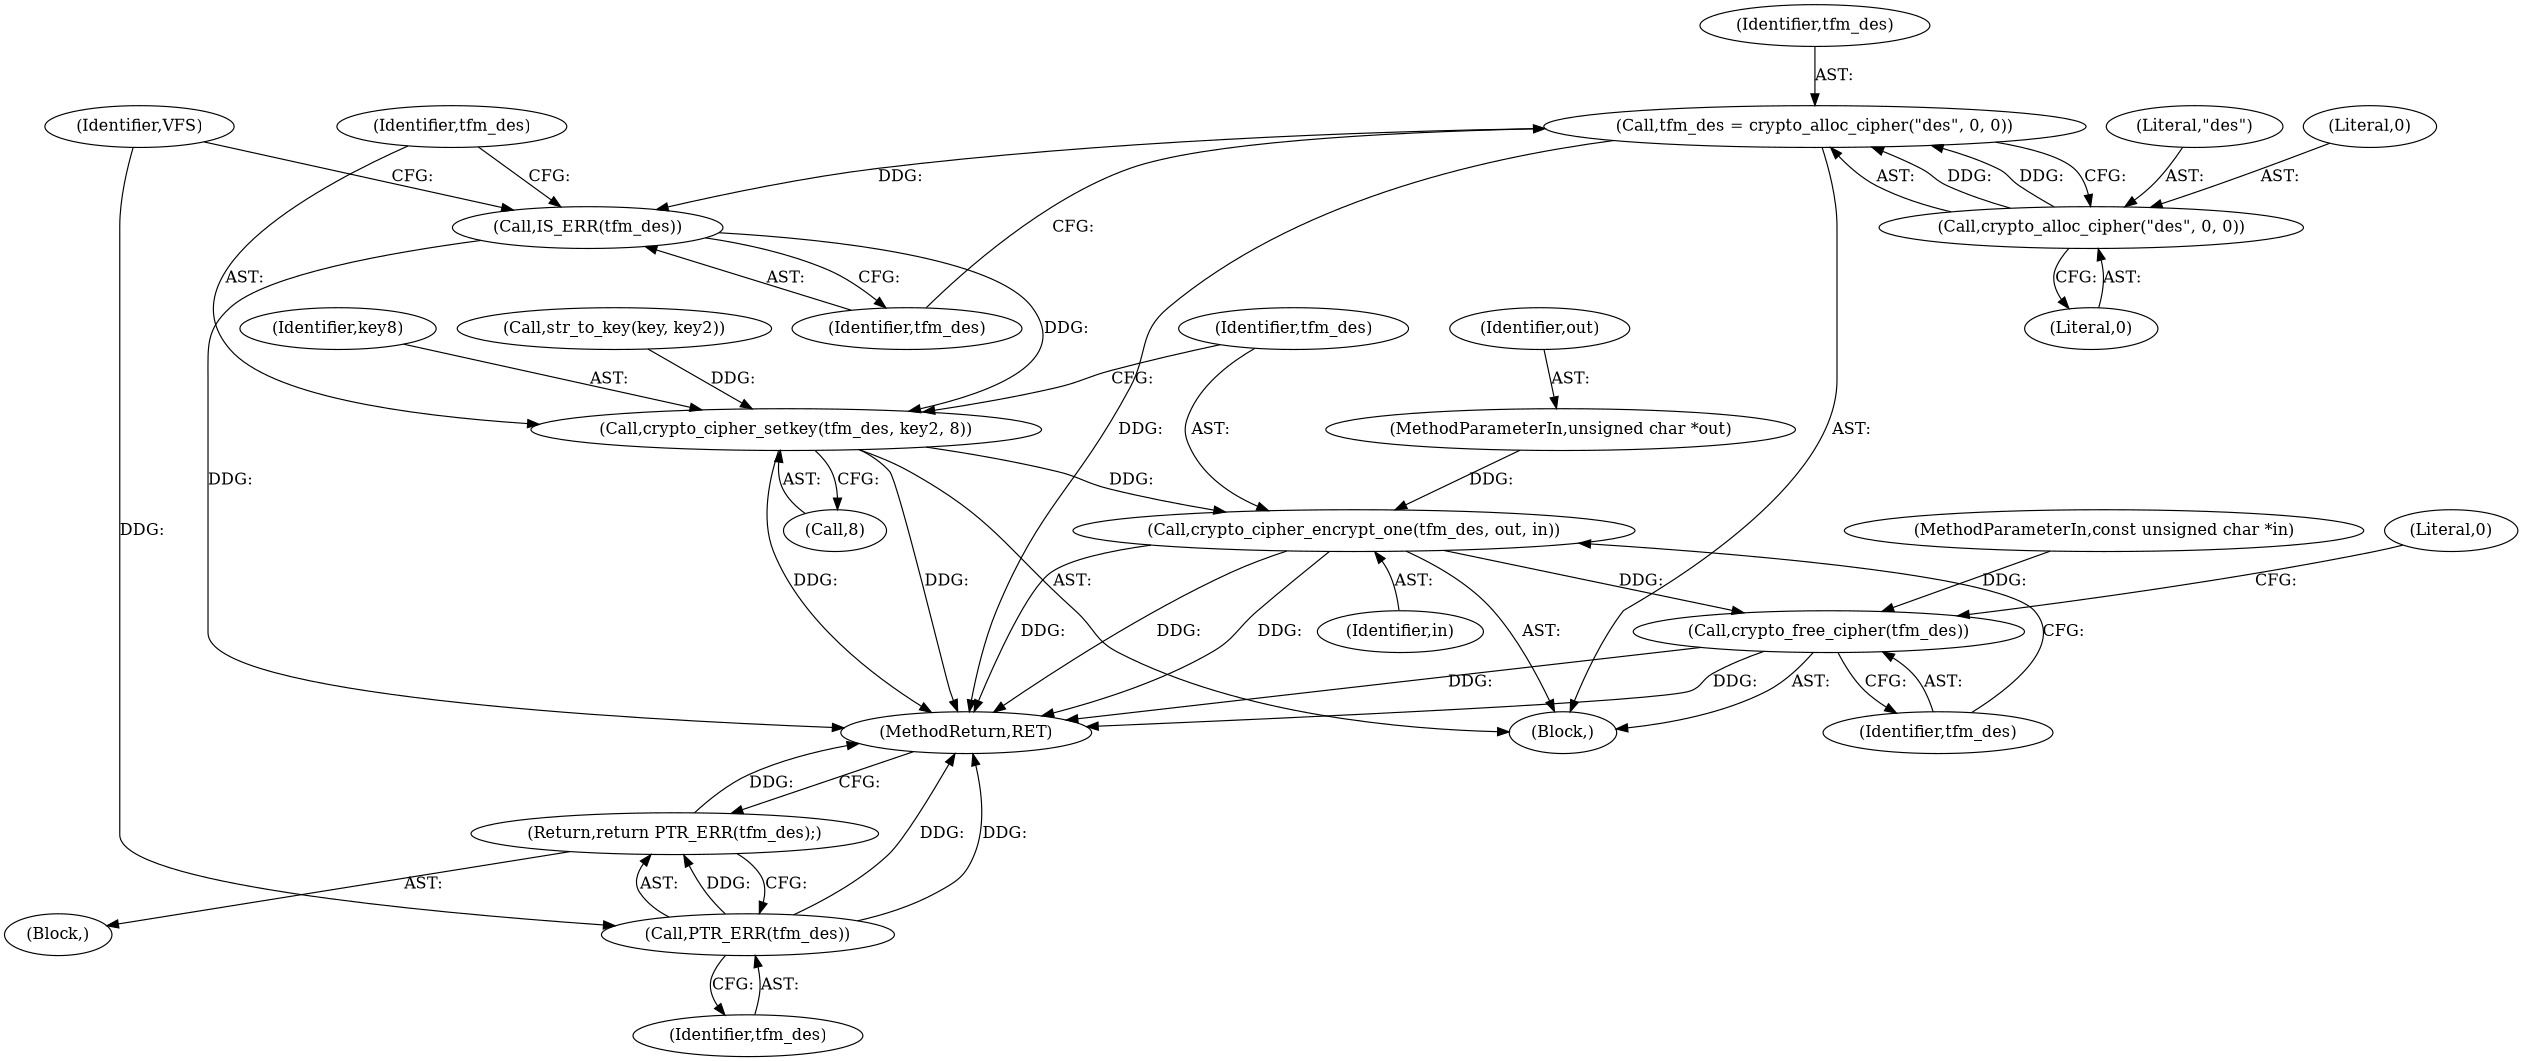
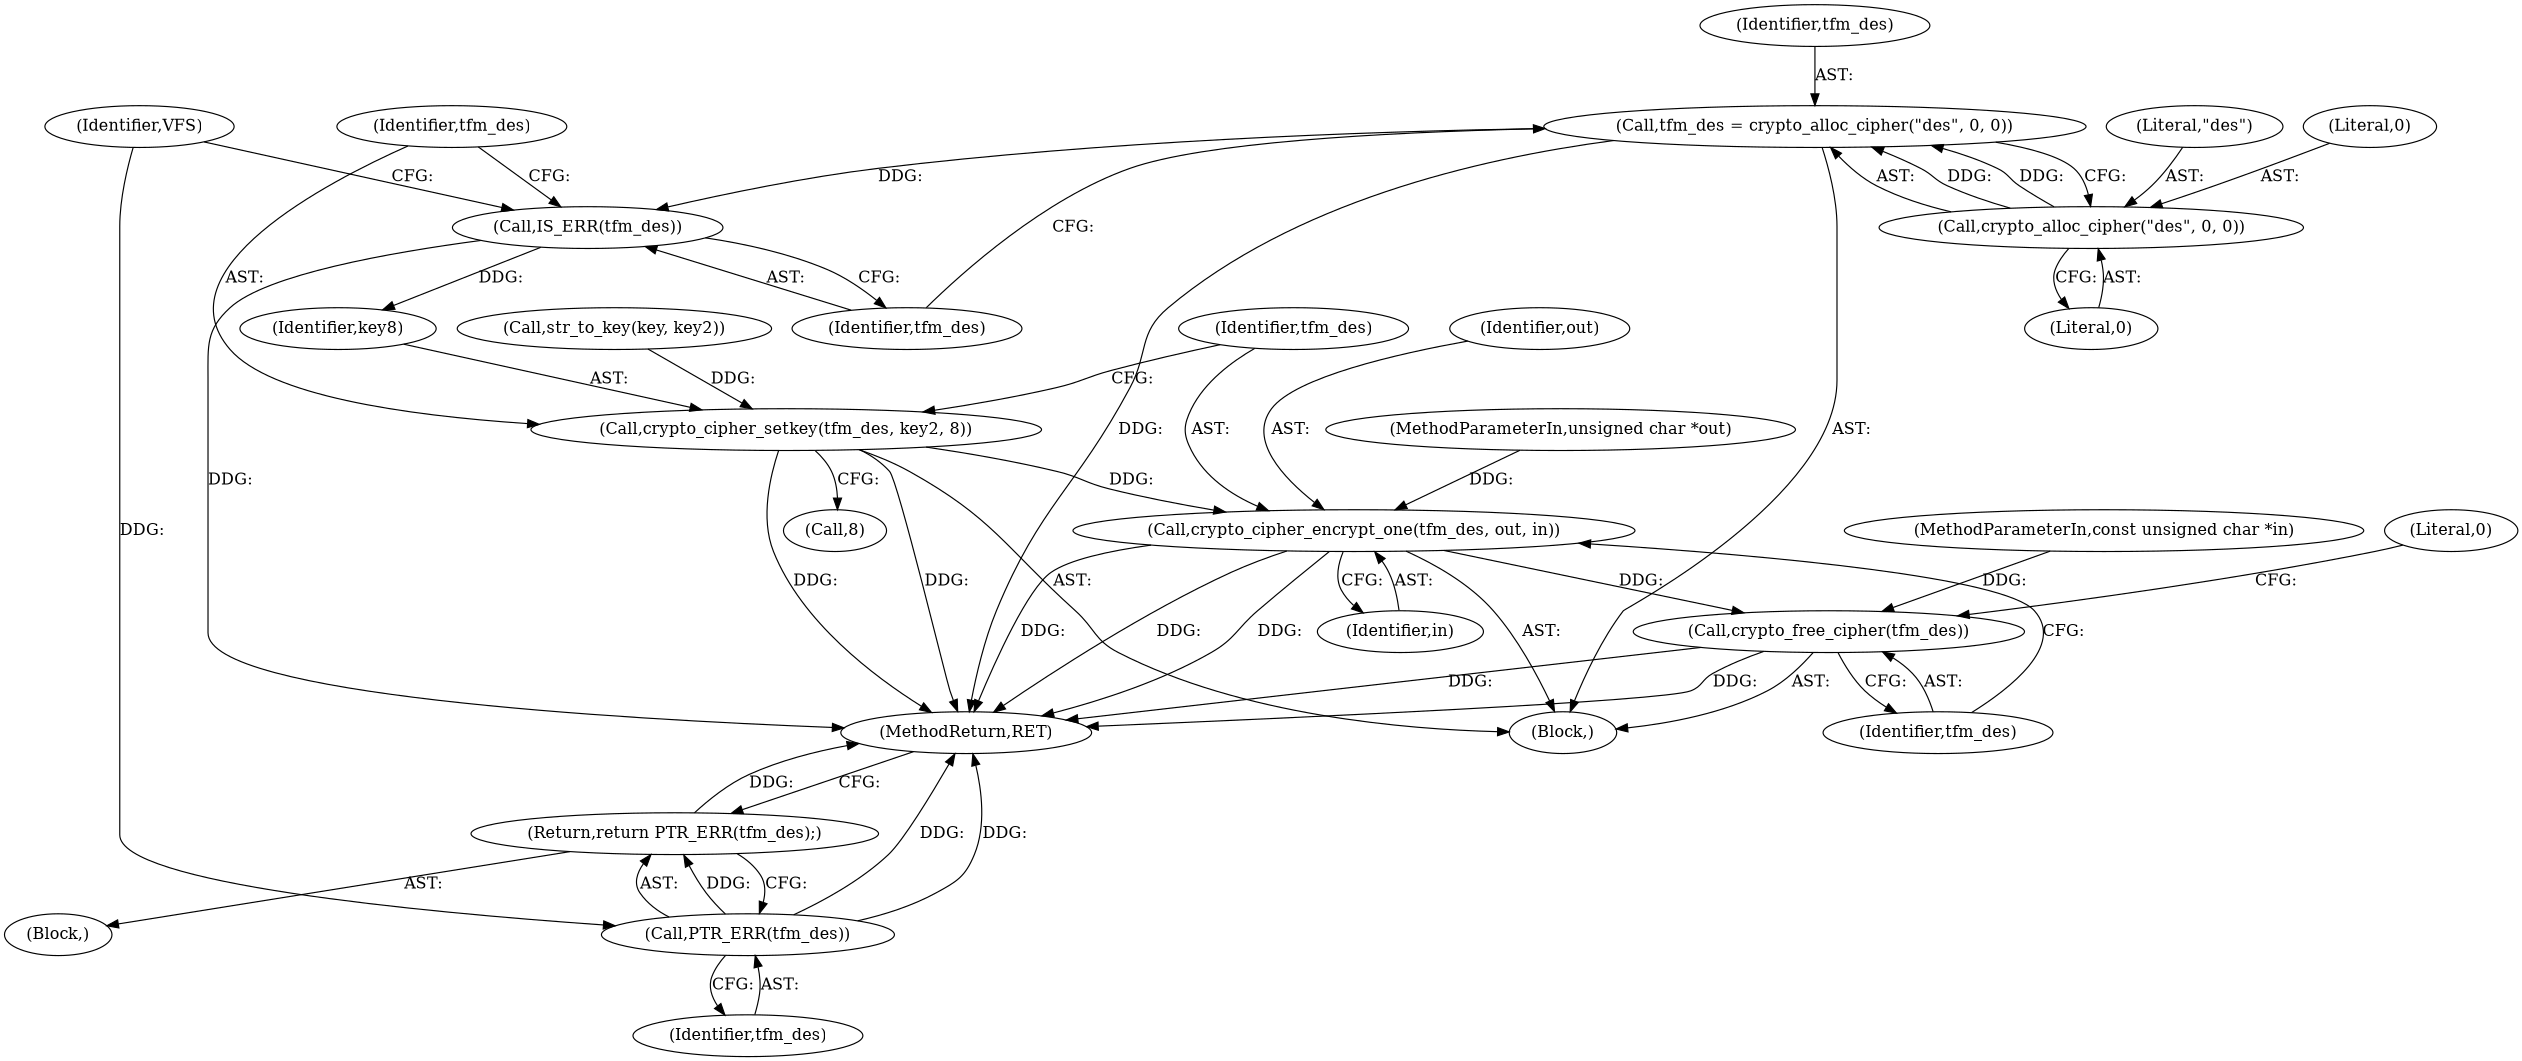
edge "(Call,IS_ERR(tfm_des))" -> "(Call,crypto_cipher_setkey(tfm_des, key2, 8))": now "(Call,IS_ERR(tfm_des))" -> "(Identifier,key8)"
edge "(Identifier,out)" -> "(MethodParameterIn,unsigned char *out)": now "(Identifier,out)" -> "(Call,crypto_cipher_encrypt_one(tfm_des, out, in))"
edge "(Call,8)" -> "(Call,crypto_cipher_setkey(tfm_des, key2, 8))": removed, label "AST:"
edge "(Call,crypto_cipher_encrypt_one(tfm_des, out, in))" -> "(Identifier,in)": added, label "CFG:"
